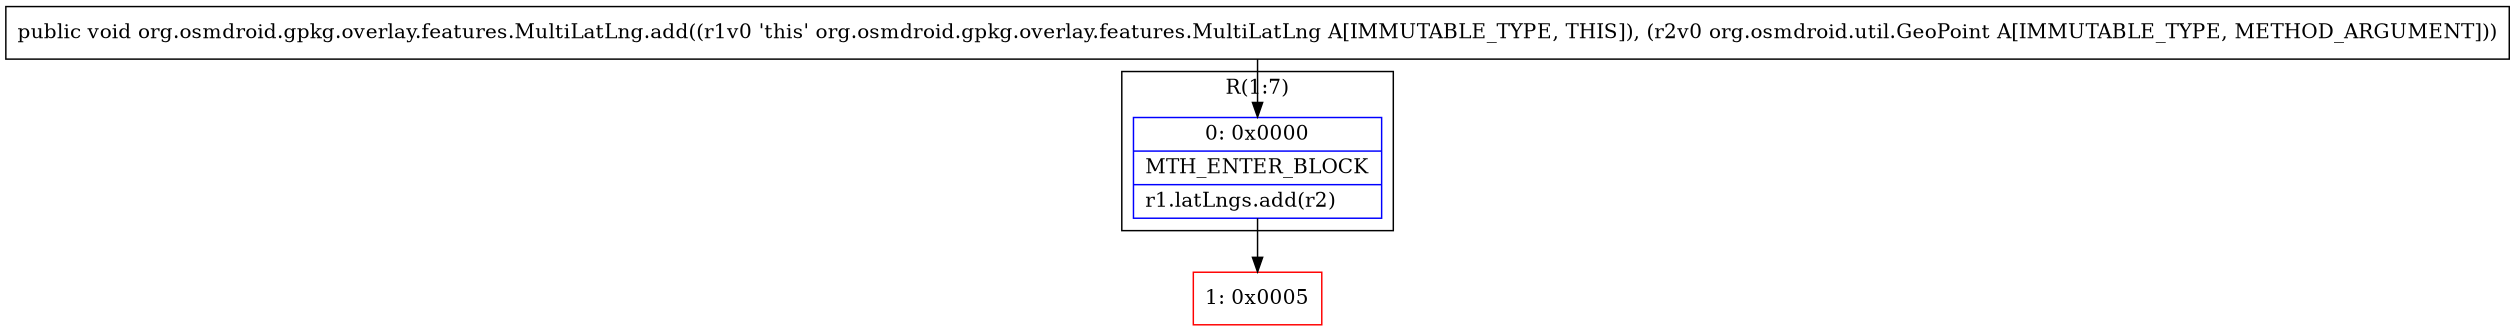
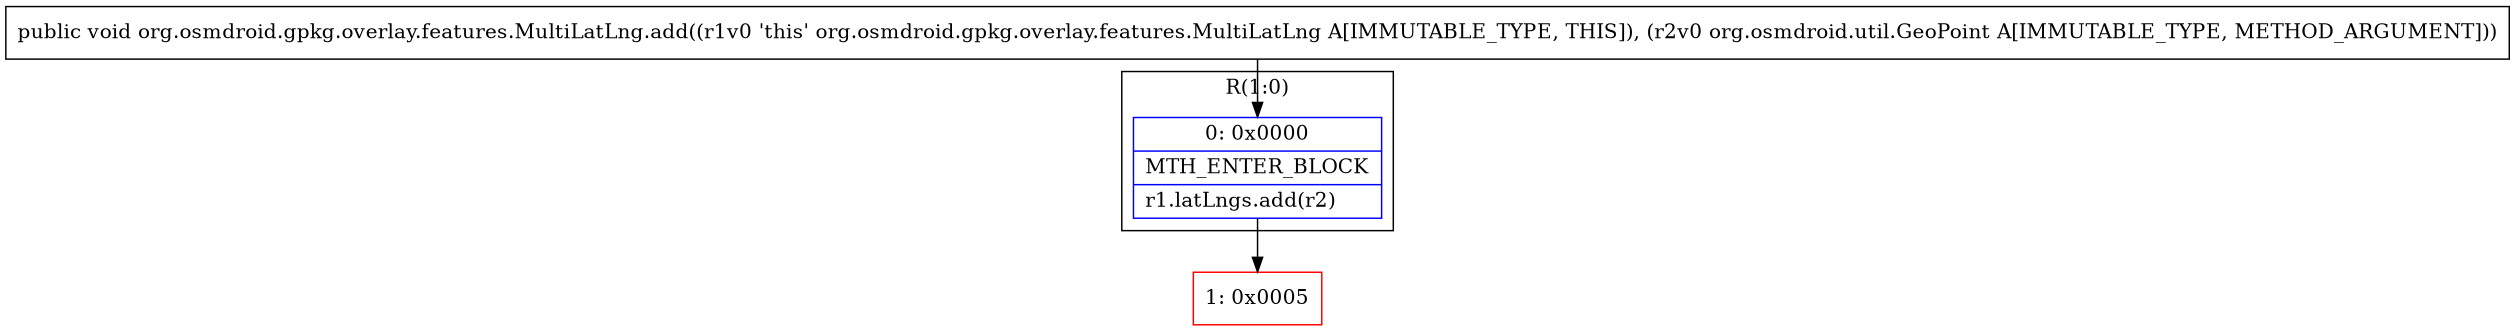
cluster "R(1:7)": label "R(1:7)" -> "R(1:0)"
